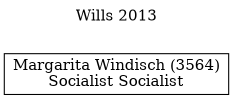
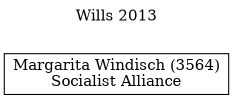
node "Margarita Windisch (3564) Socialist Socialist": label "Margarita Windisch (3564) Socialist Socialist" -> "Margarita Windisch (3564) Socialist Alliance"
